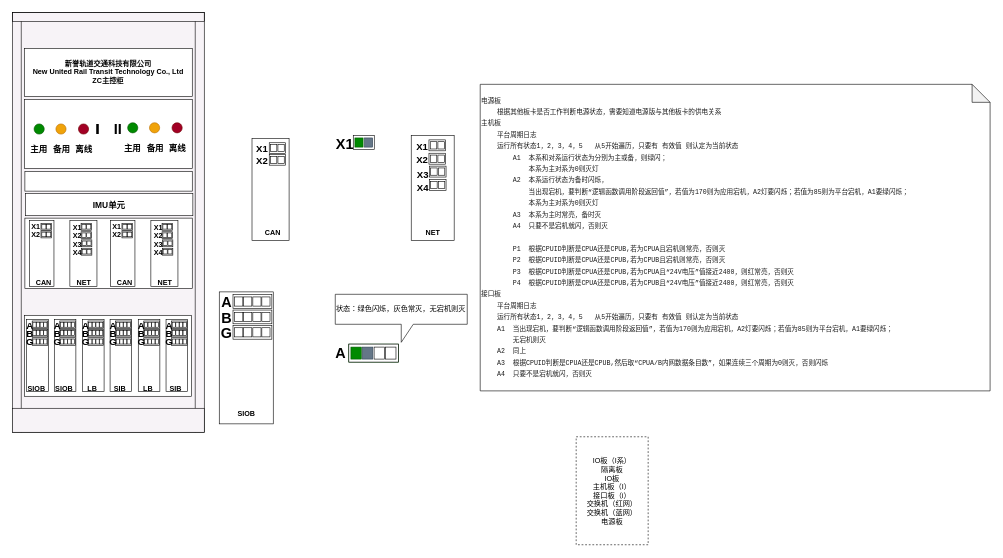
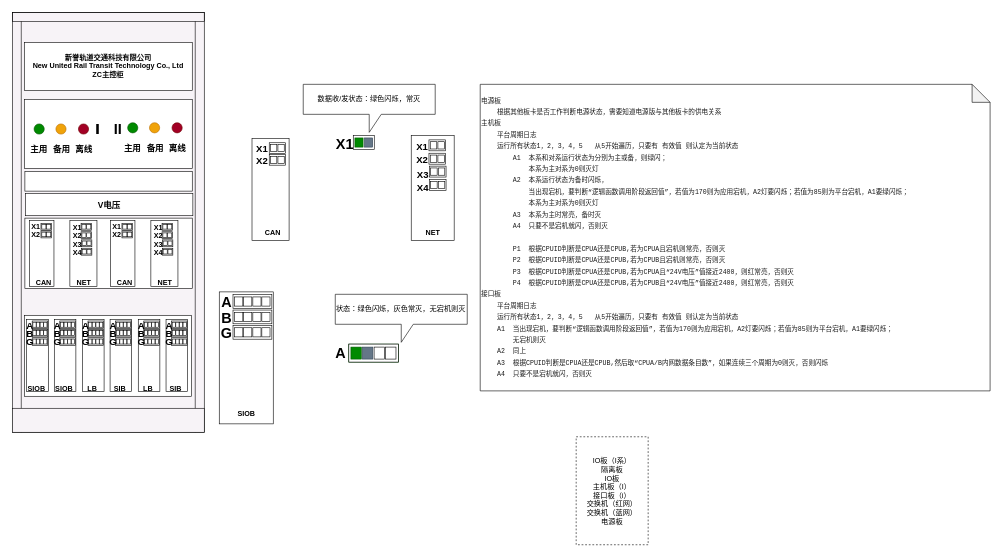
node "新誉轨道交通科技有限公司 New United Rail Transit Technology Co., Ltd ZC主控柜": moved (108, 72) -> (108, 66)
node "数据收/发状态：绿色闪烁，常灭": added
node "IMU单元": label "IMU单元" -> "V电压"
